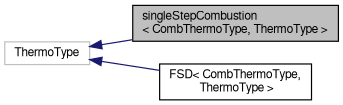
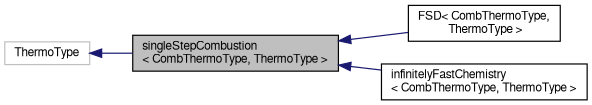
edge "FSD< CombThermoType, ThermoType >" -> "ThermoType": now "FSD< CombThermoType, ThermoType >" -> "singleStepCombustion < CombThermoType, ThermoType >"
node "infinitelyFastChemistry < CombThermoType, ThermoType >": added
